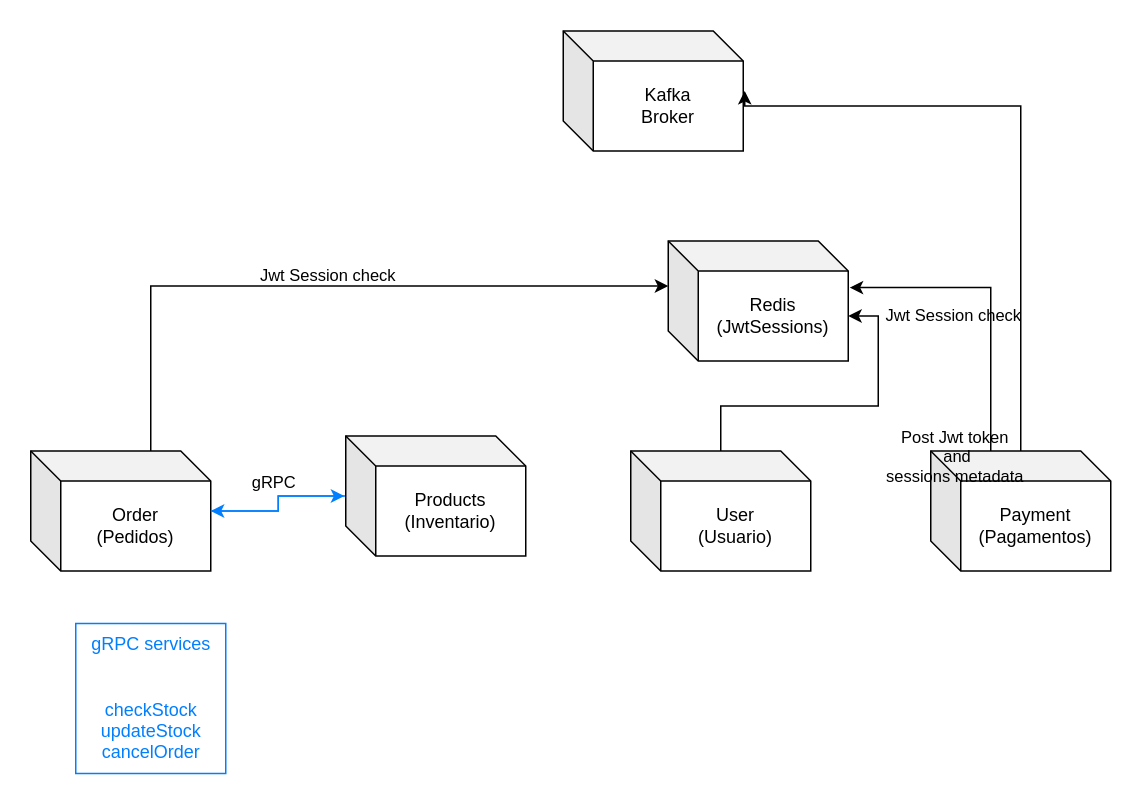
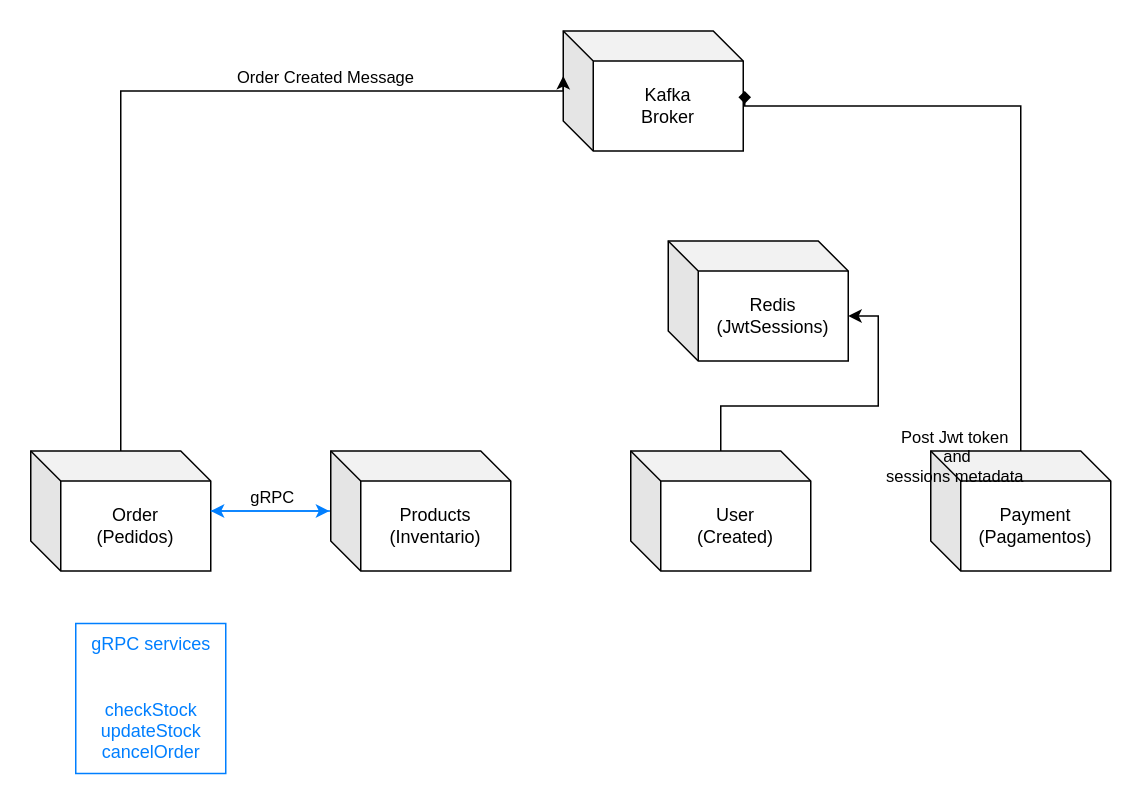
edge "Order (Pedidos)" -> "Kafka Broker": added, label "Order Created Message"
edge "Payment (Pagamentos)" -> "Kafka Broker": arrowhead classic -> diamond
edge "Order (Pedidos)" -> "Redis (JwtSessions)": removed, label "Jwt Session check"
edge "Payment (Pagamentos)" -> "Redis (JwtSessions)": removed, label "Jwt Session check"
node "Products (Inventario)": moved (436, 496) -> (421, 511)
node "User (Usuario)": label "User (Usuario)" -> "User (Created)"
